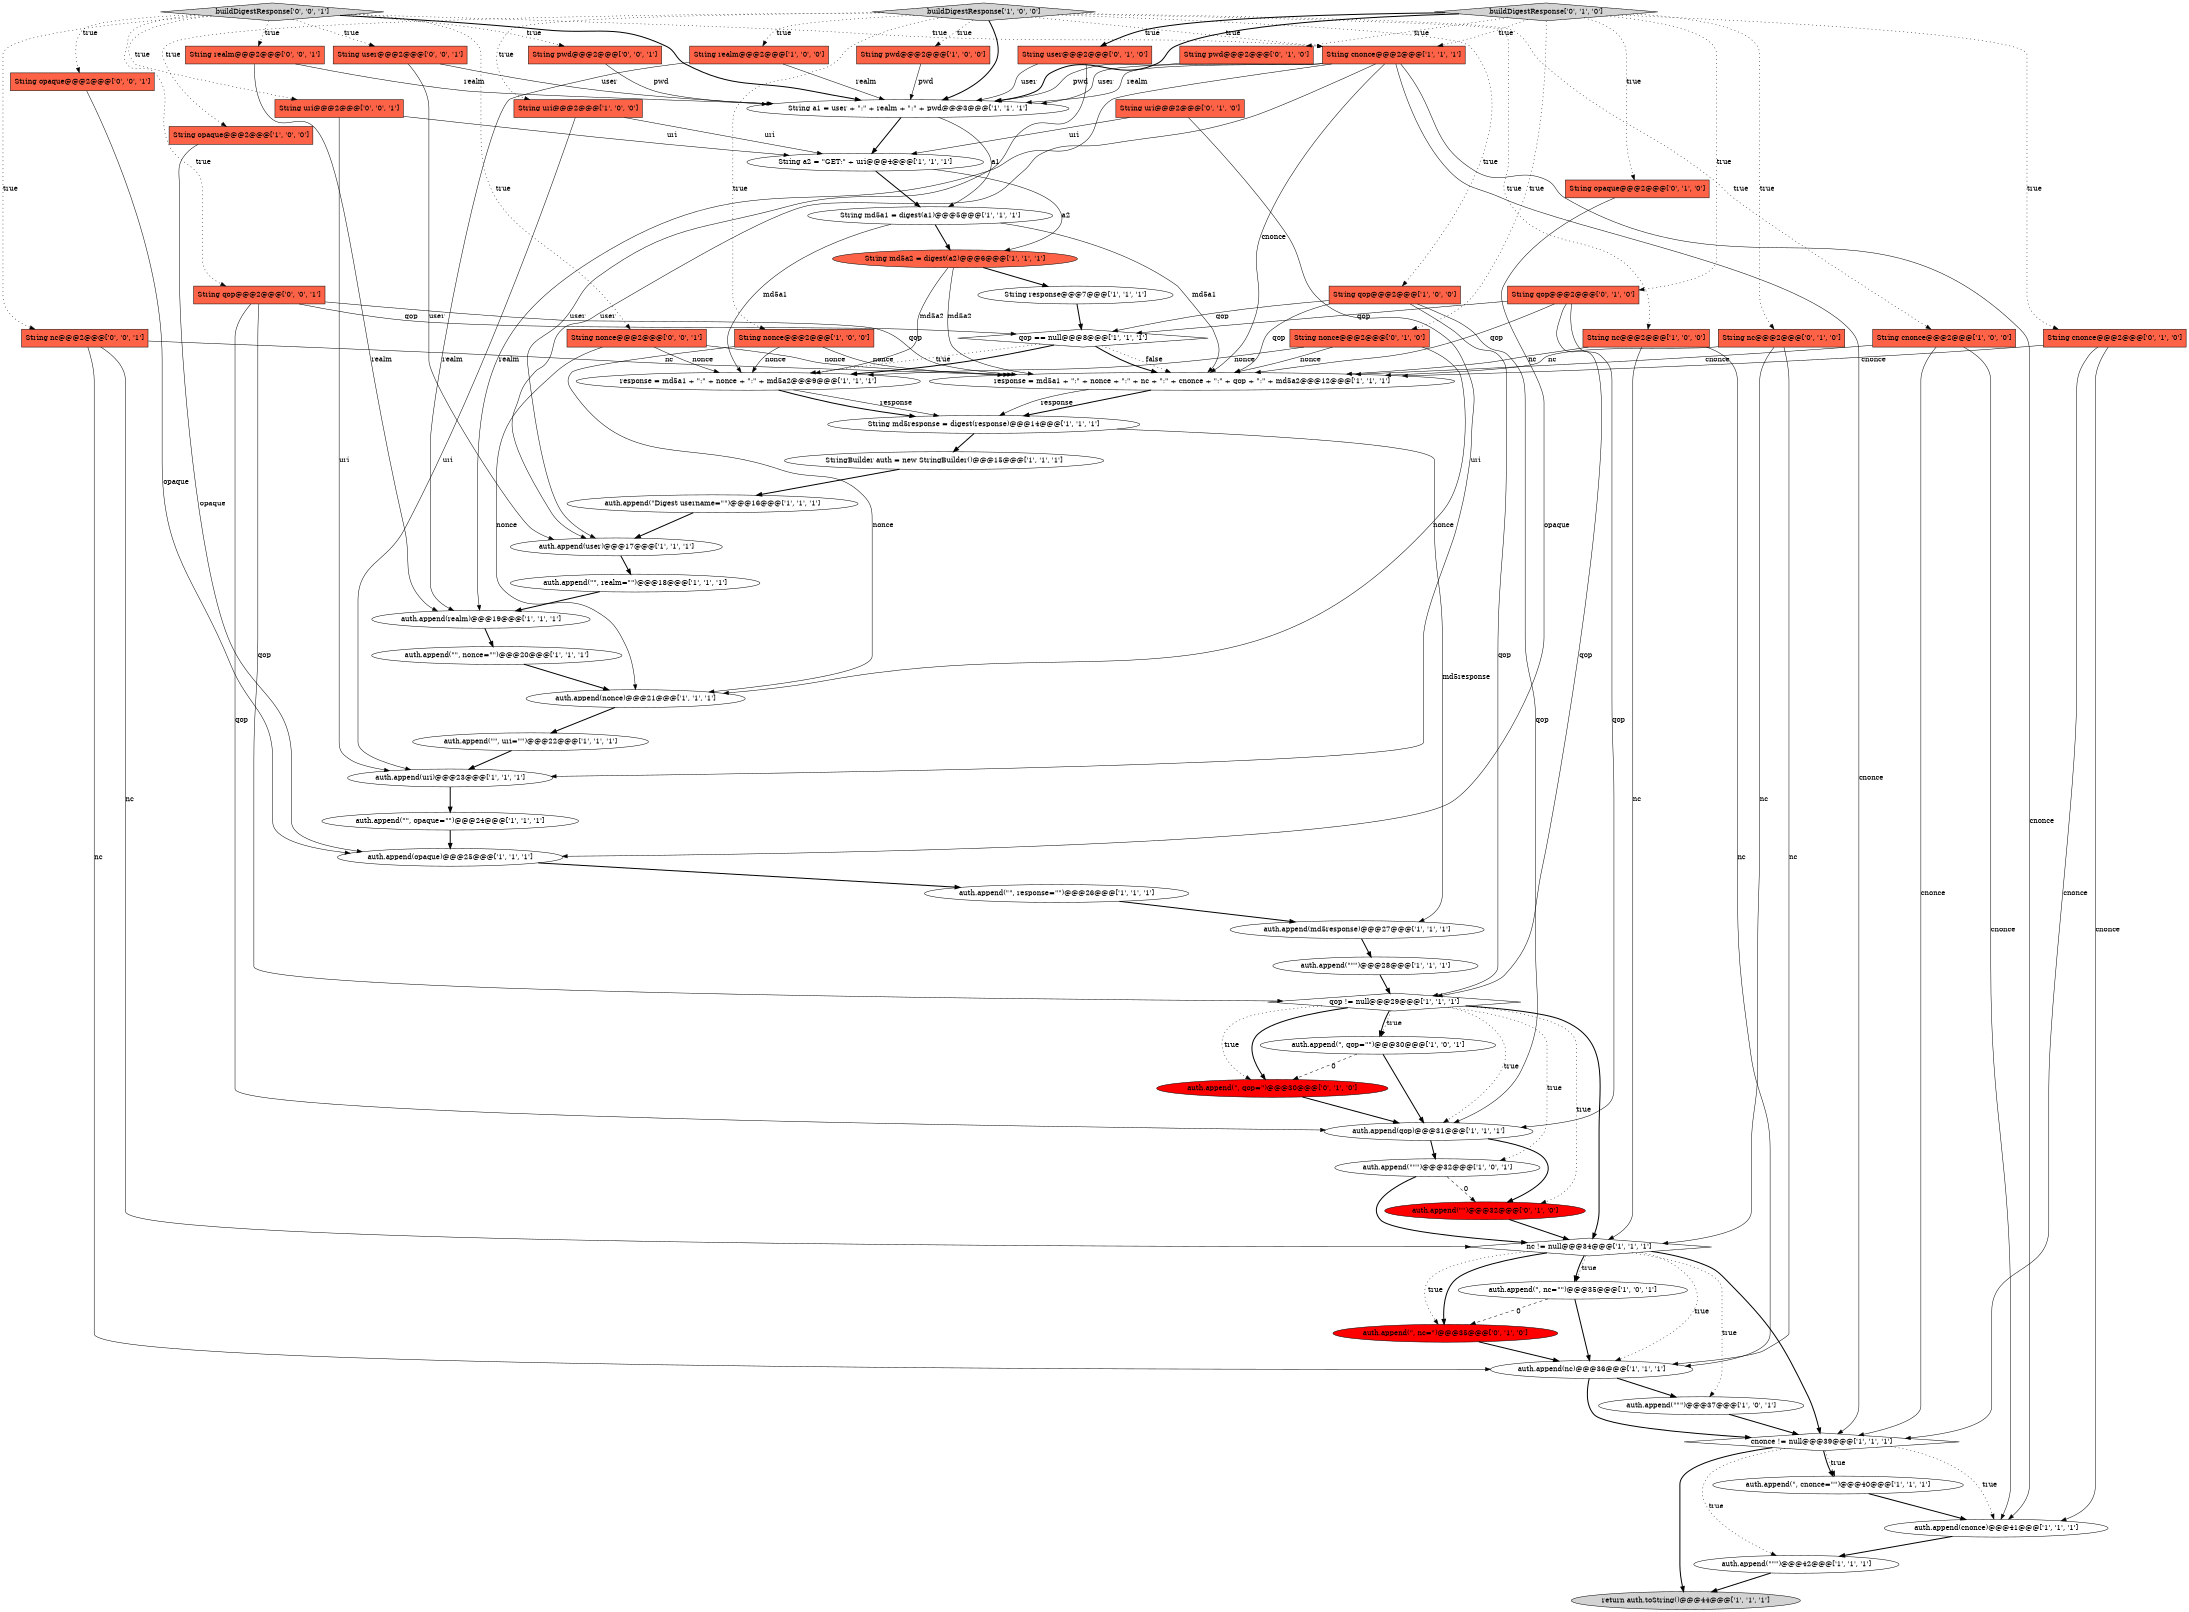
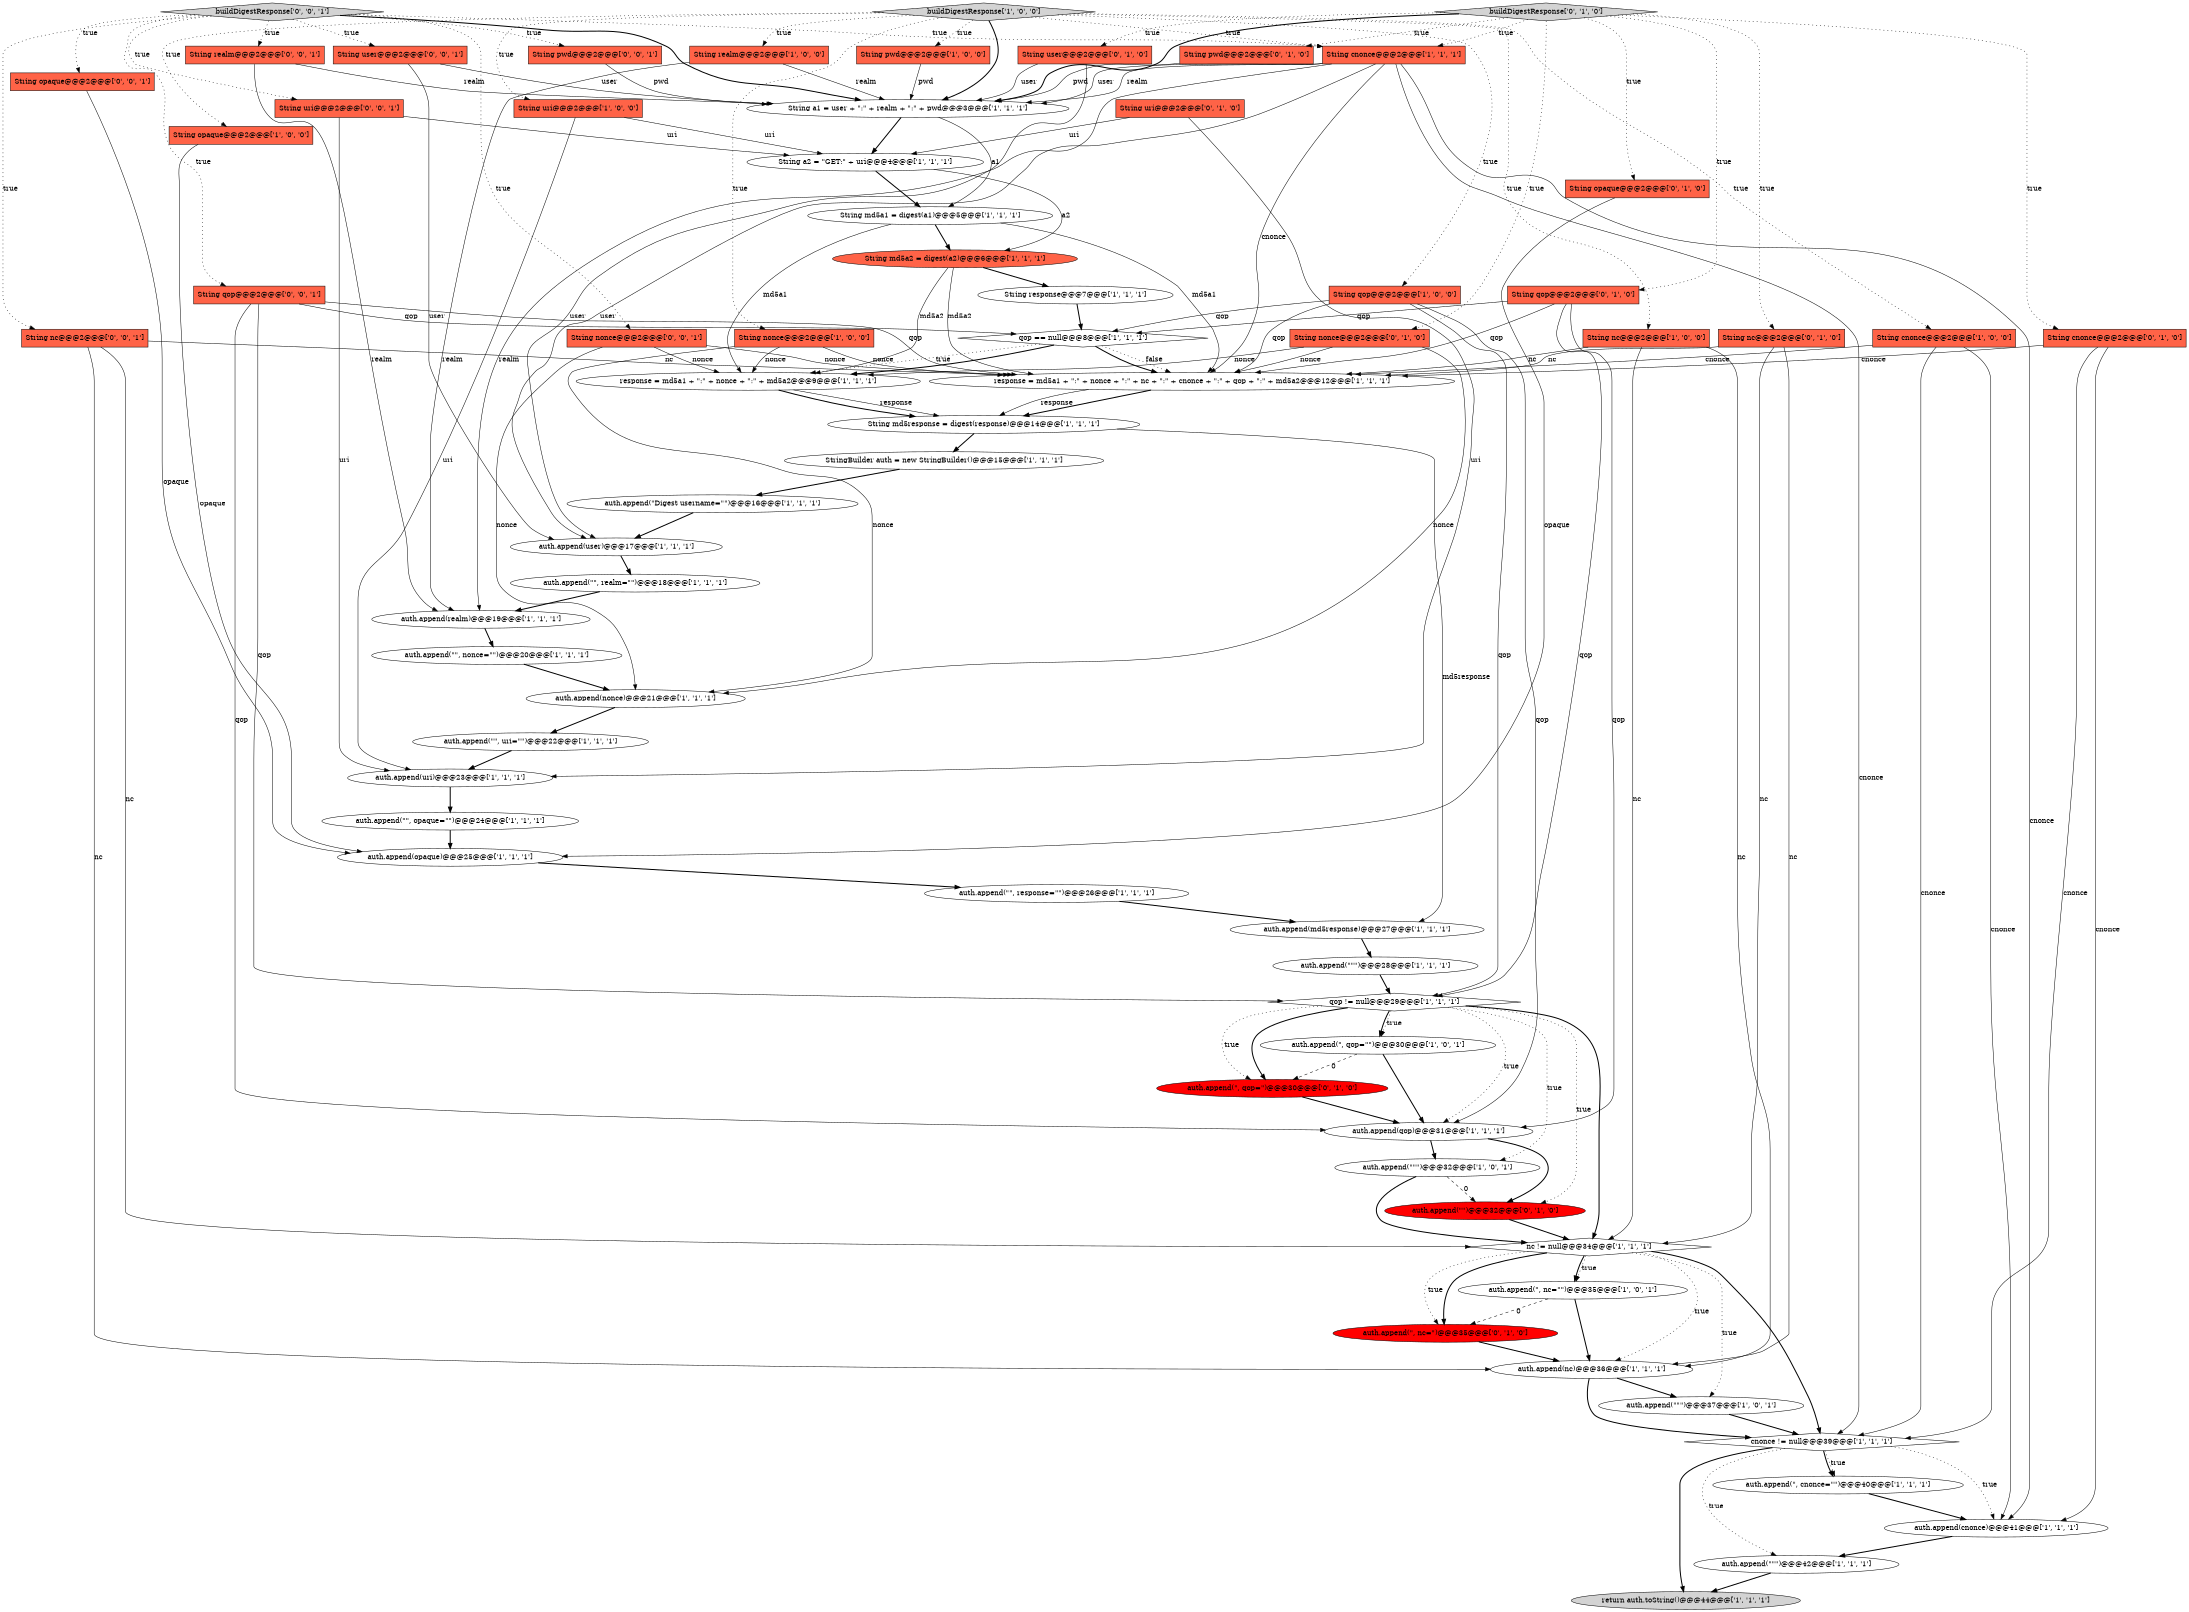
edge "buildDigestResponse['0', '1', '0']" -> "String user@@@2@@@['0', '1', '0']": style bold -> dotted
